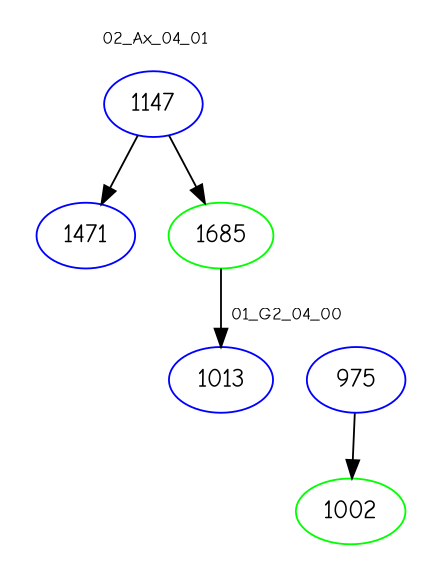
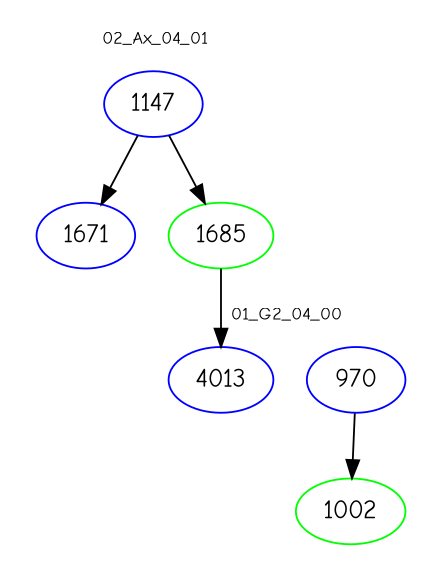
node "1471": label "1471" -> "1671"
node "1013": label "1013" -> "4013"
node "975": label "975" -> "970"
